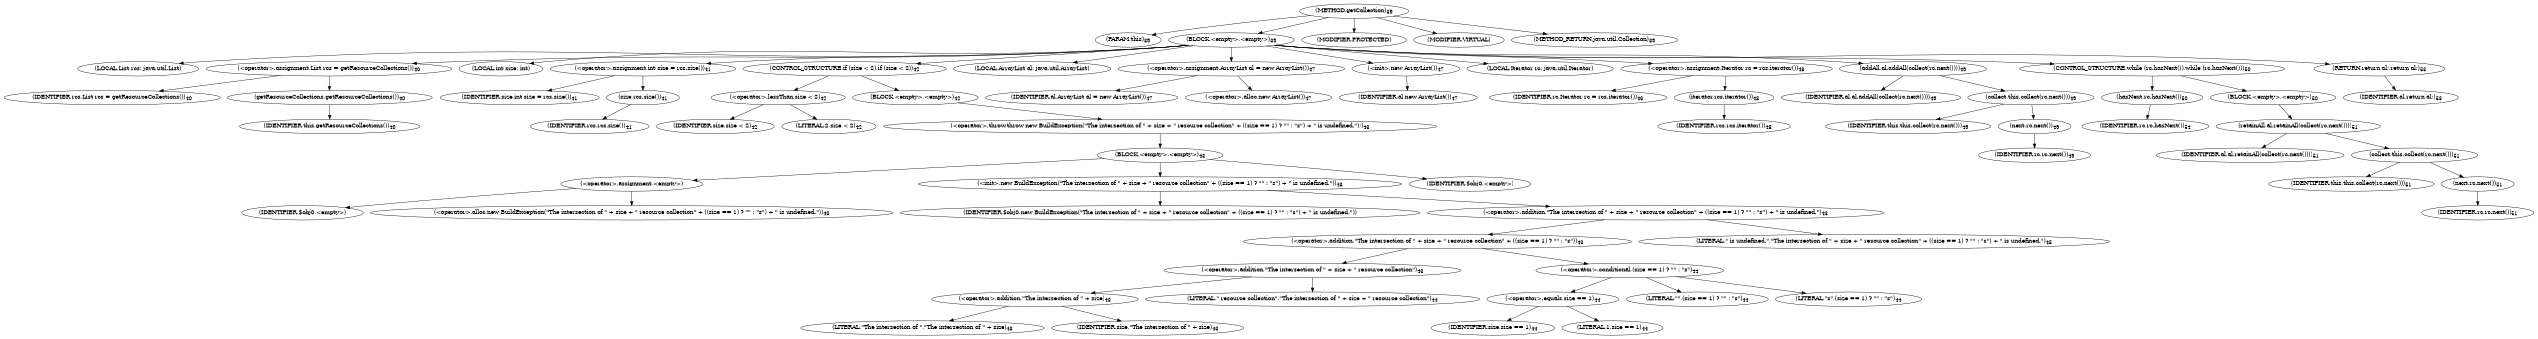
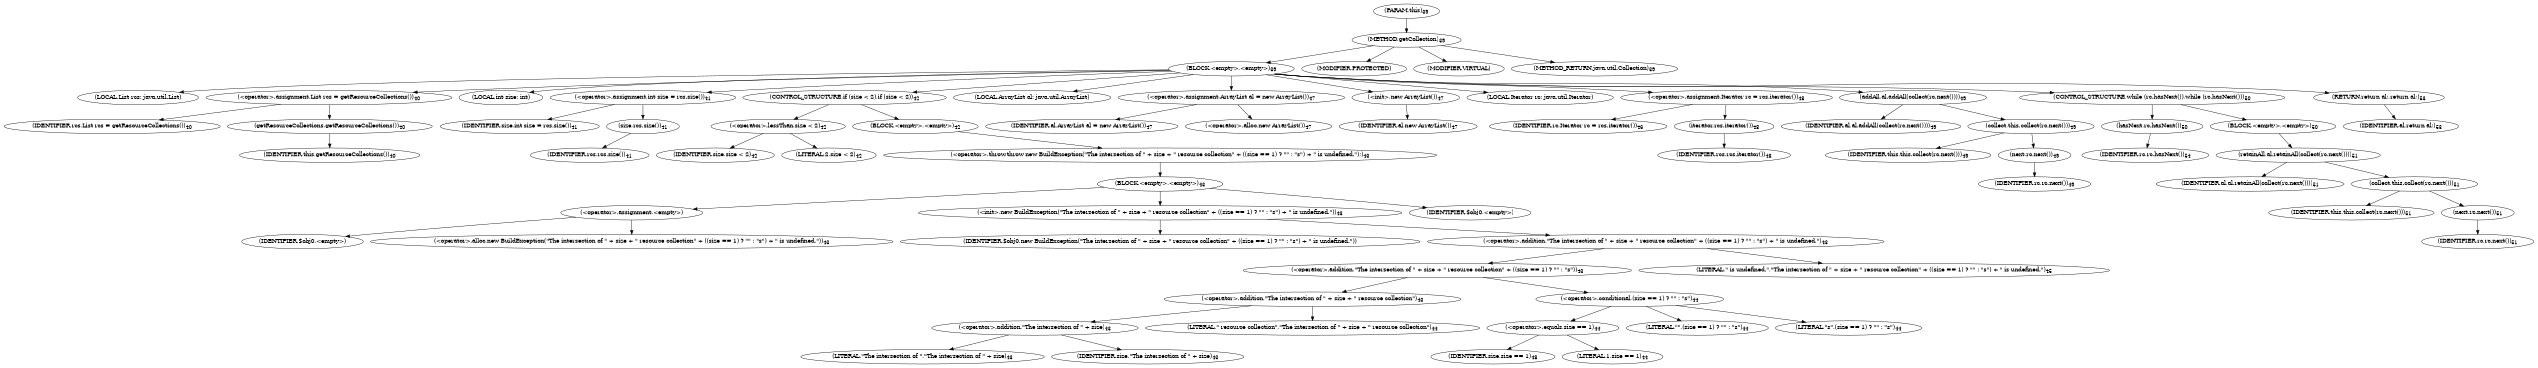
edge "(METHOD,getCollection)" -> "(PARAM,this)": reversed
node "(IDENTIFIER,size,size == 1)": text "44" -> "48"
